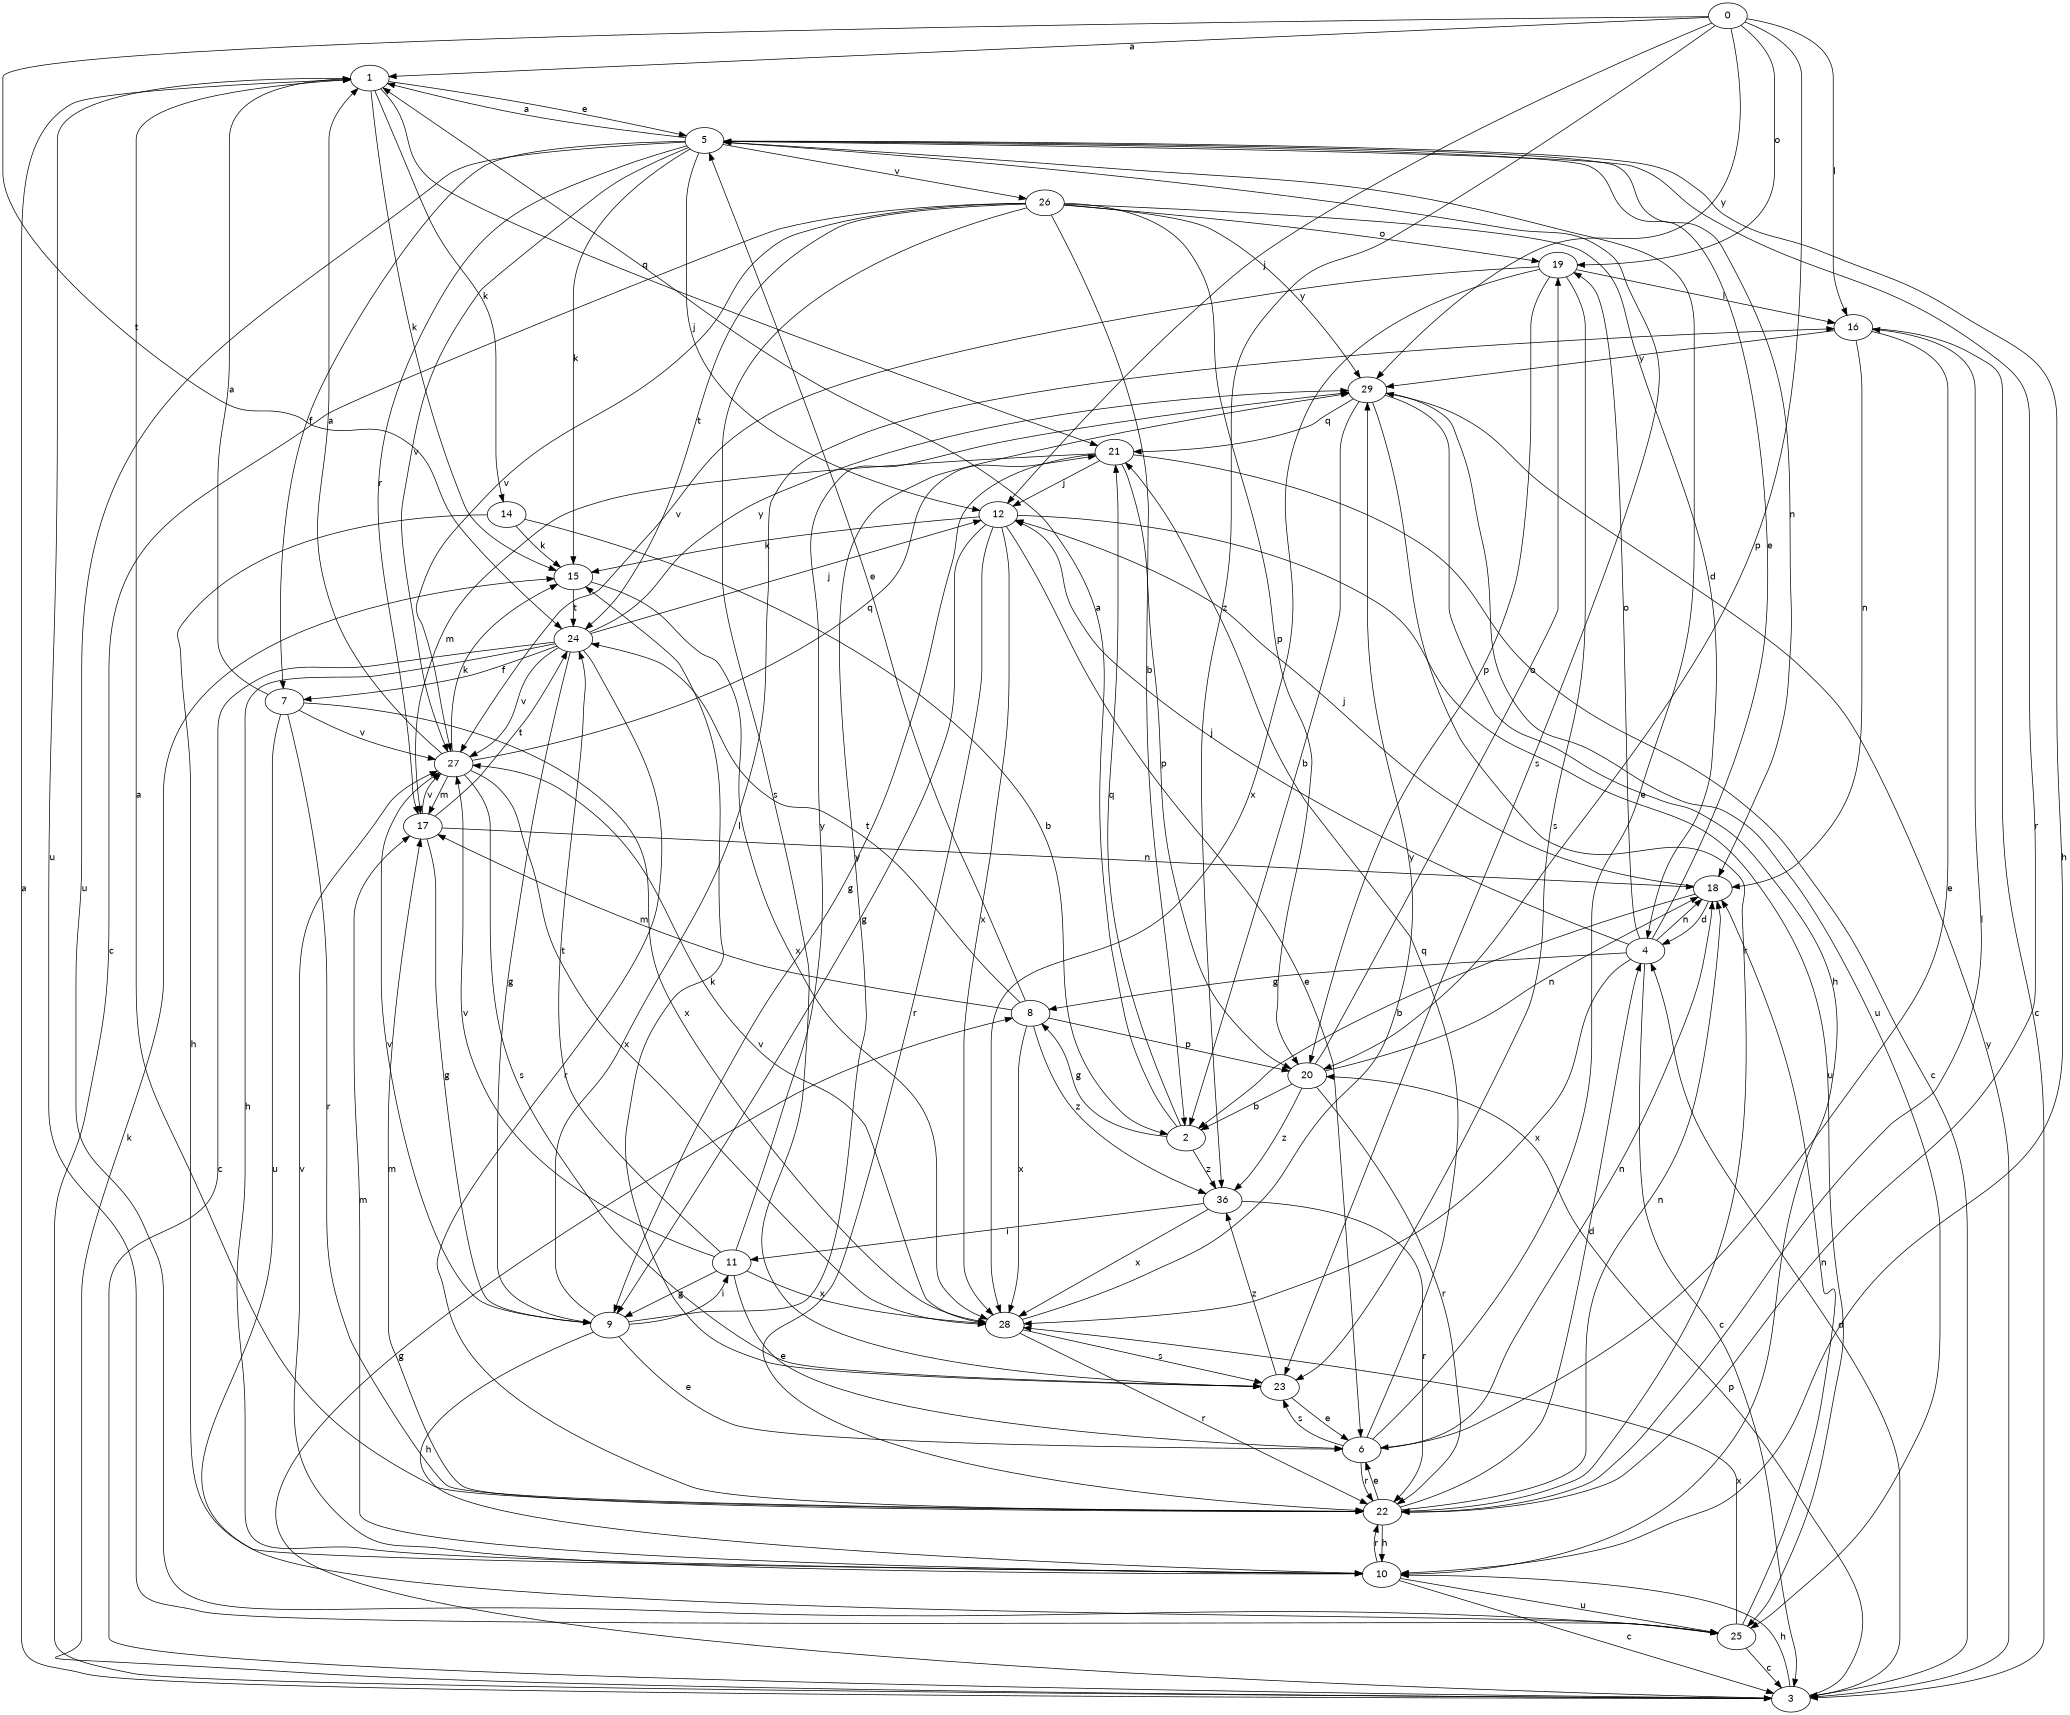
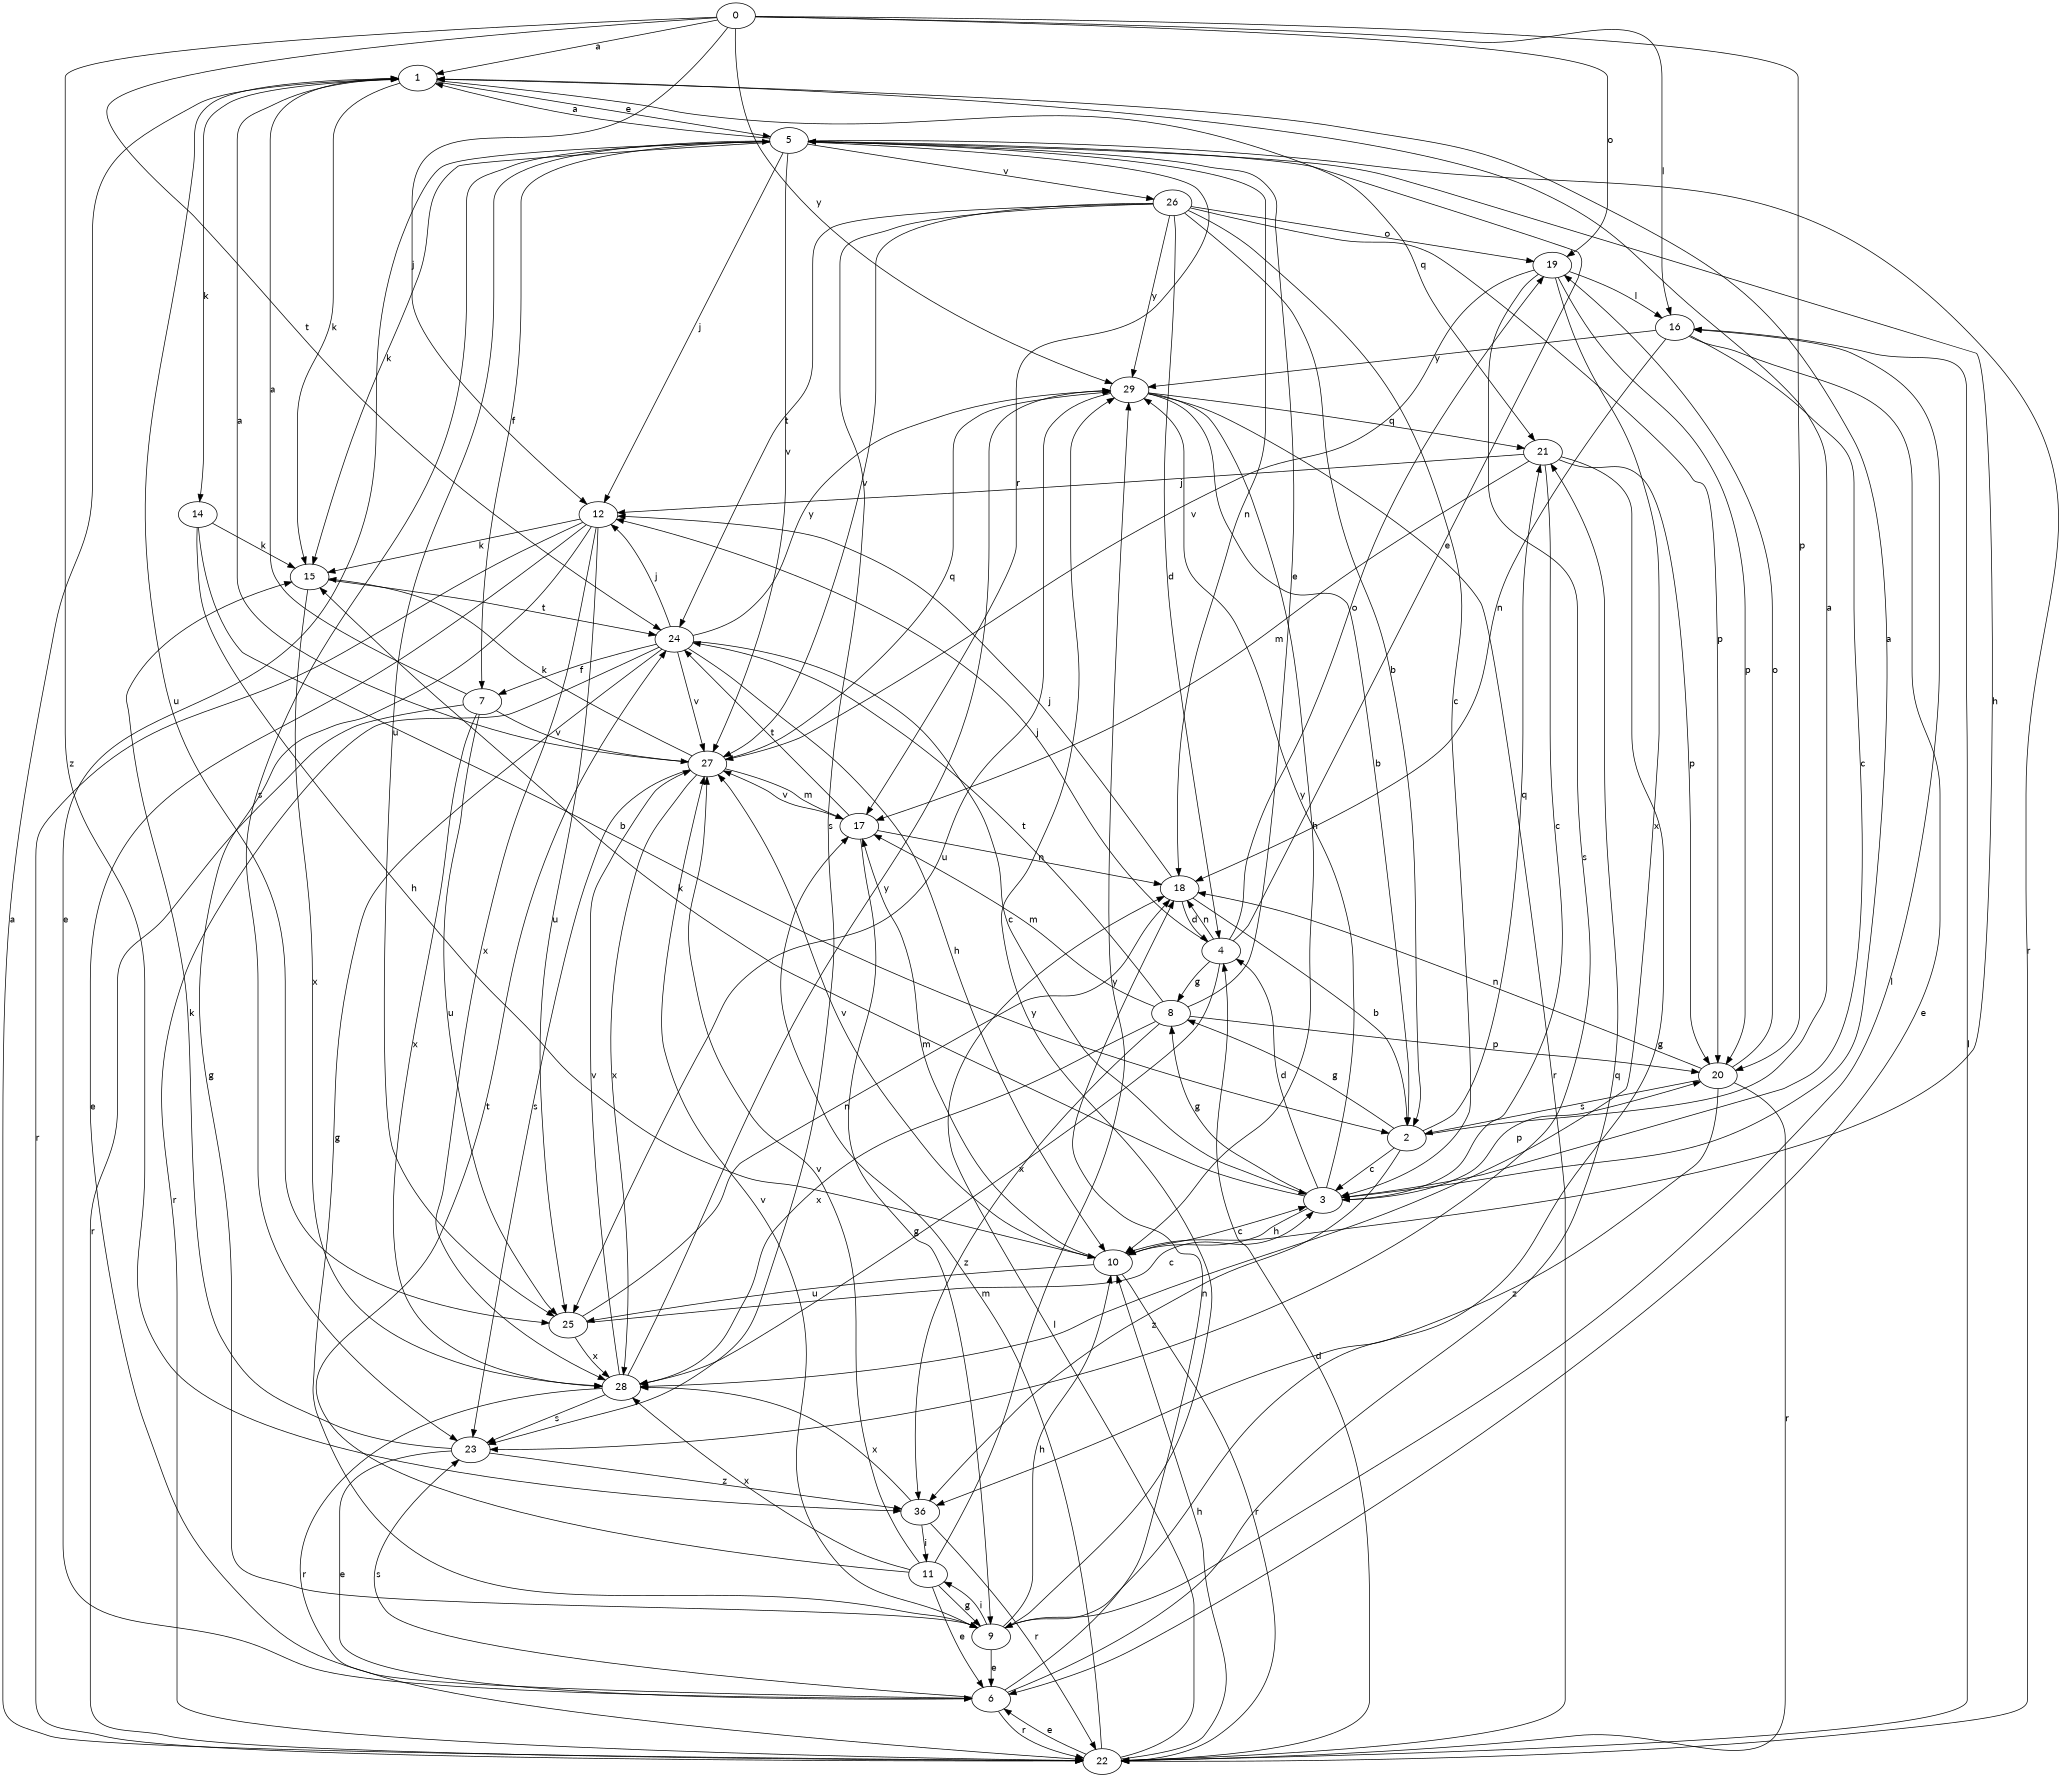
edge "27" -> "21": now "27" -> "29"
edge "20" -> "2": label "b" -> "s"
edge "22" -> "18": label "n" -> "l"
edge "4" -> "3": now "2" -> "3"
